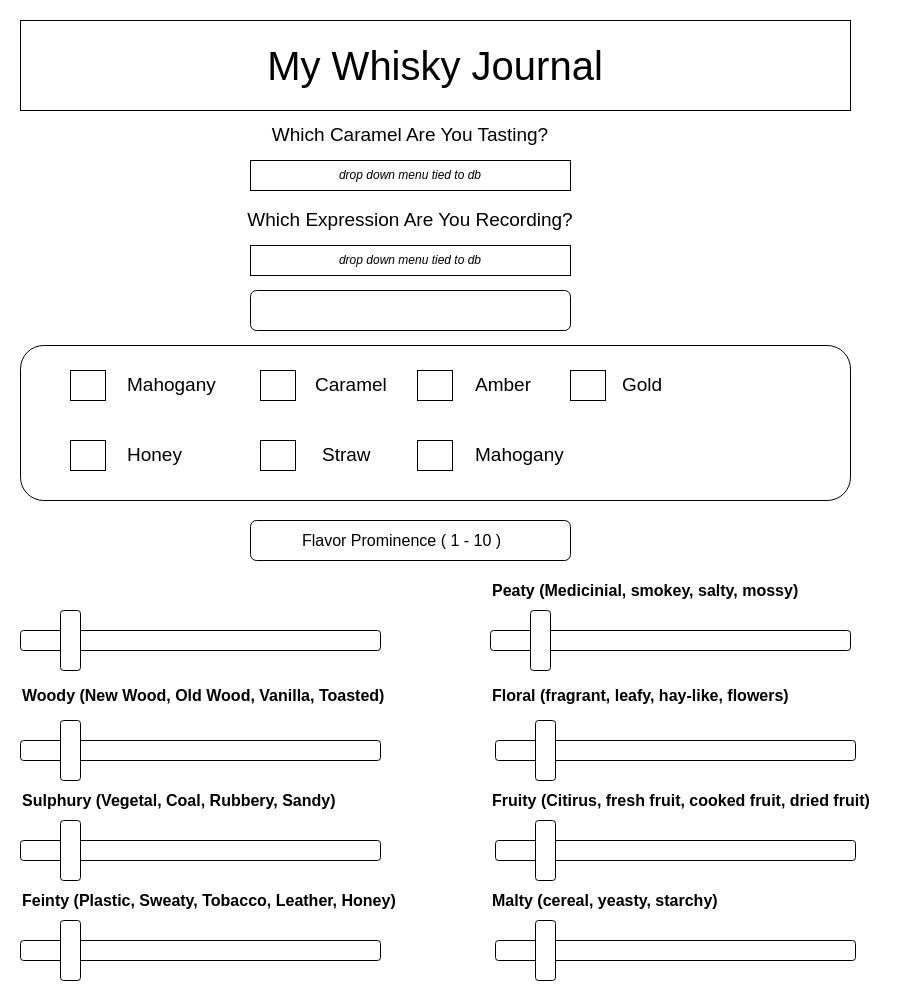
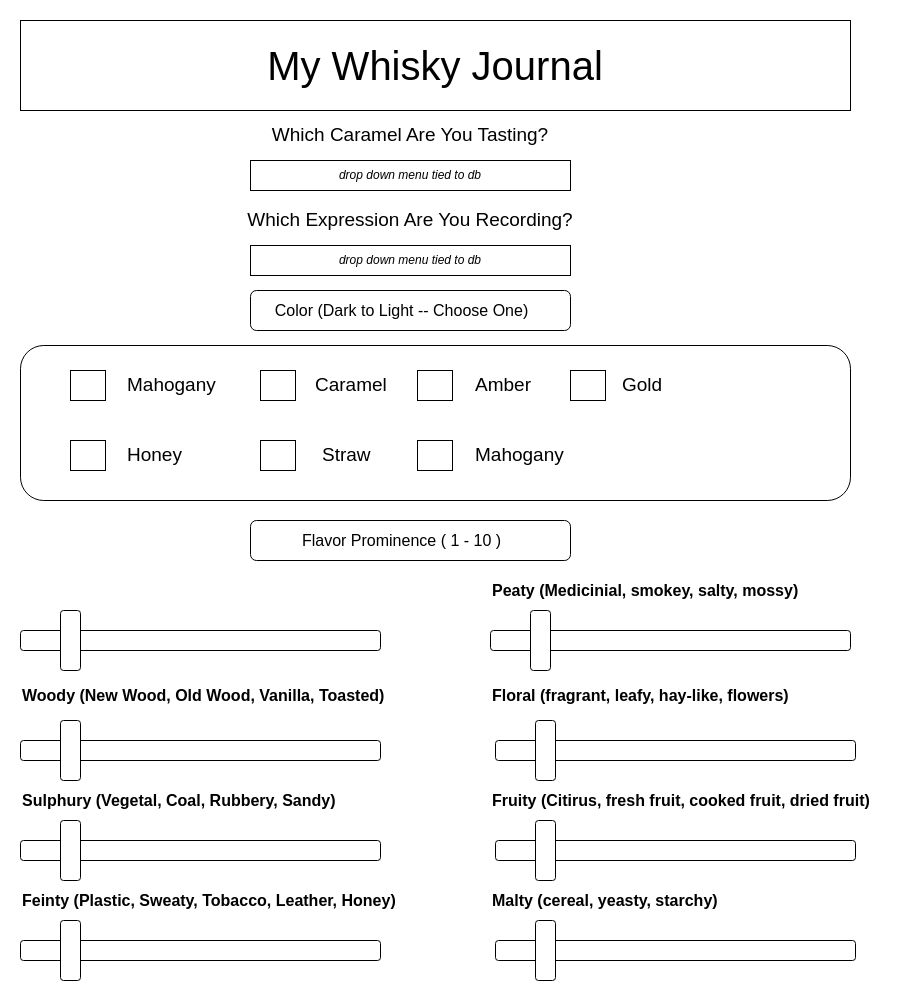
node "Color (Dark to Light -- Choose One)": added
